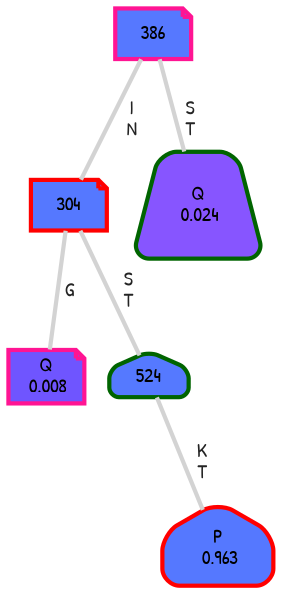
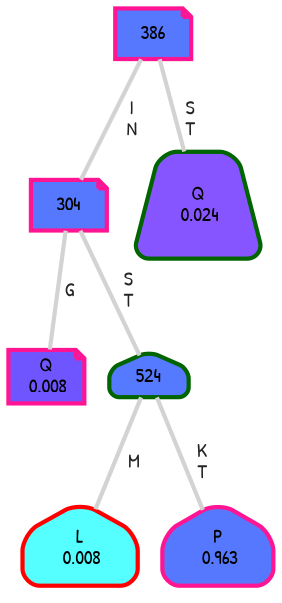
node "304": color red -> deeppink
node "L 0.008": added
node "P 0.963": color red -> deeppink
